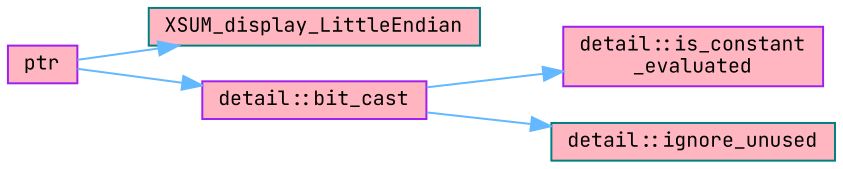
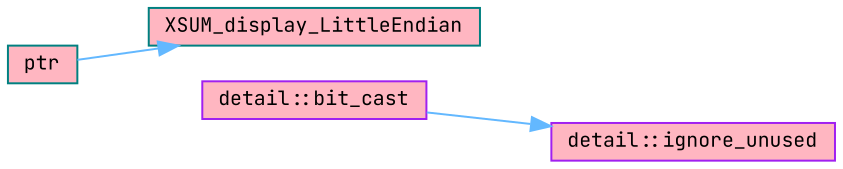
node "detail::is_constant _evaluated": removed
node "ptr": color purple -> teal
edge "ptr" -> "detail::bit_cast": removed
node "detail::ignore_unused": color teal -> purple
